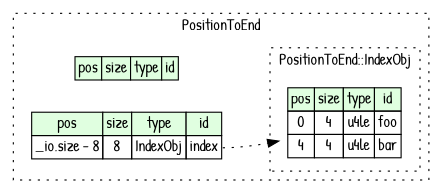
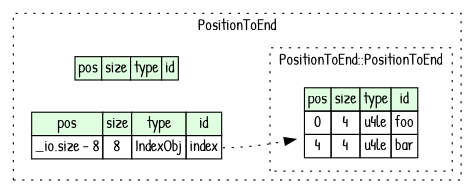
cluster "PositionToEnd::IndexObj": label "PositionToEnd::IndexObj" -> "PositionToEnd::PositionToEnd"
